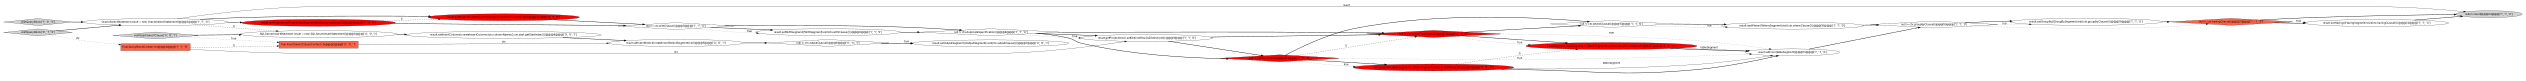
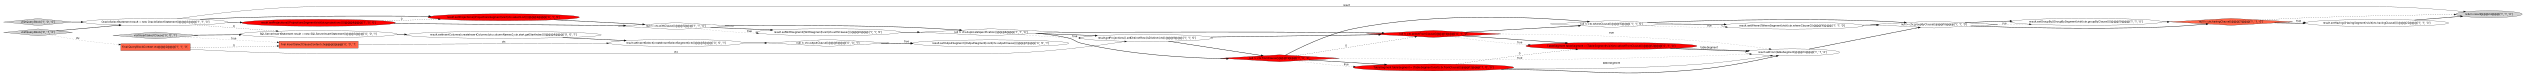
edge "null != ctx.havingClause()@@@21@@@['1', '1', '0']" -> "return result@@@24@@@['1', '1', '0']": style bold -> dashed
edge "null != ctx.whereClause()@@@15@@@['1', '1', '0']" -> "null != ctx.groupByClause()@@@18@@@['1', '1', '0']": added
edge "null != ctx.groupByClause()@@@18@@@['1', '1', '0']" -> "null != ctx.havingClause()@@@21@@@['1', '1', '0']": style dotted -> bold
